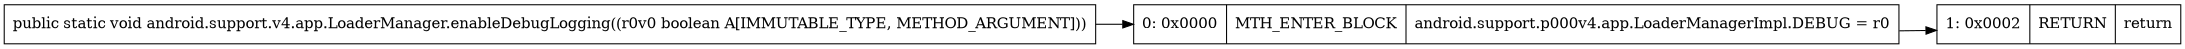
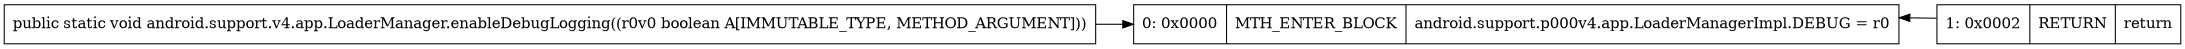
edge "0: 0x0000" -> "1: 0x0002": reversed
